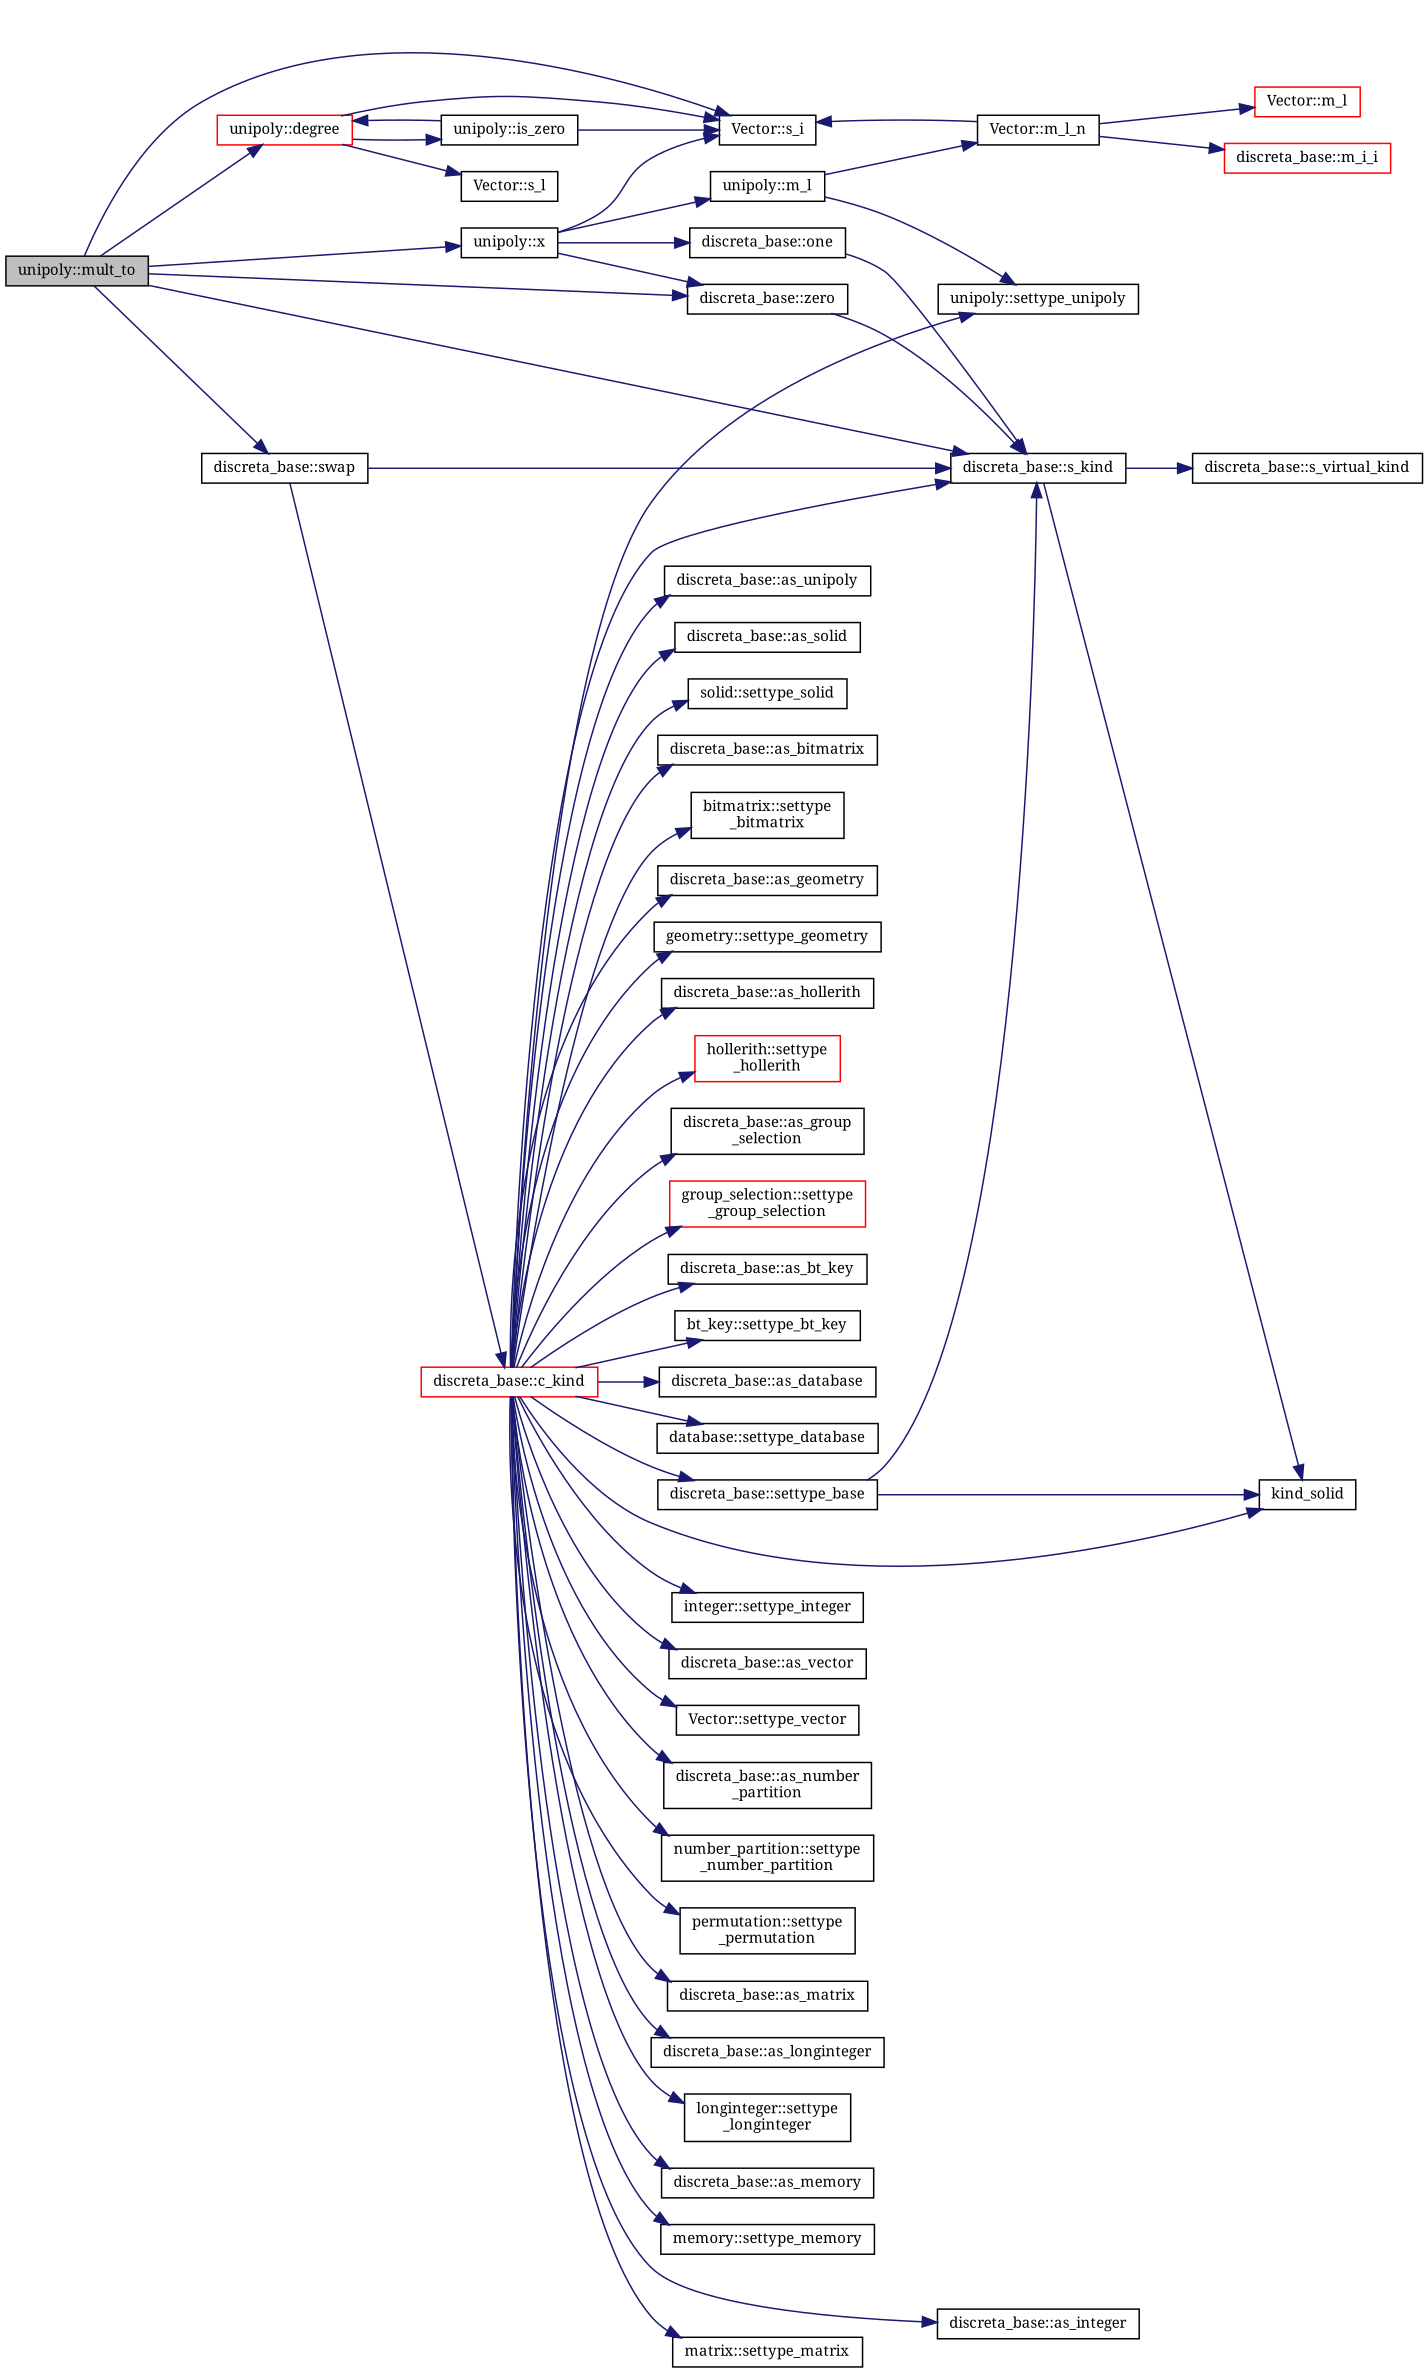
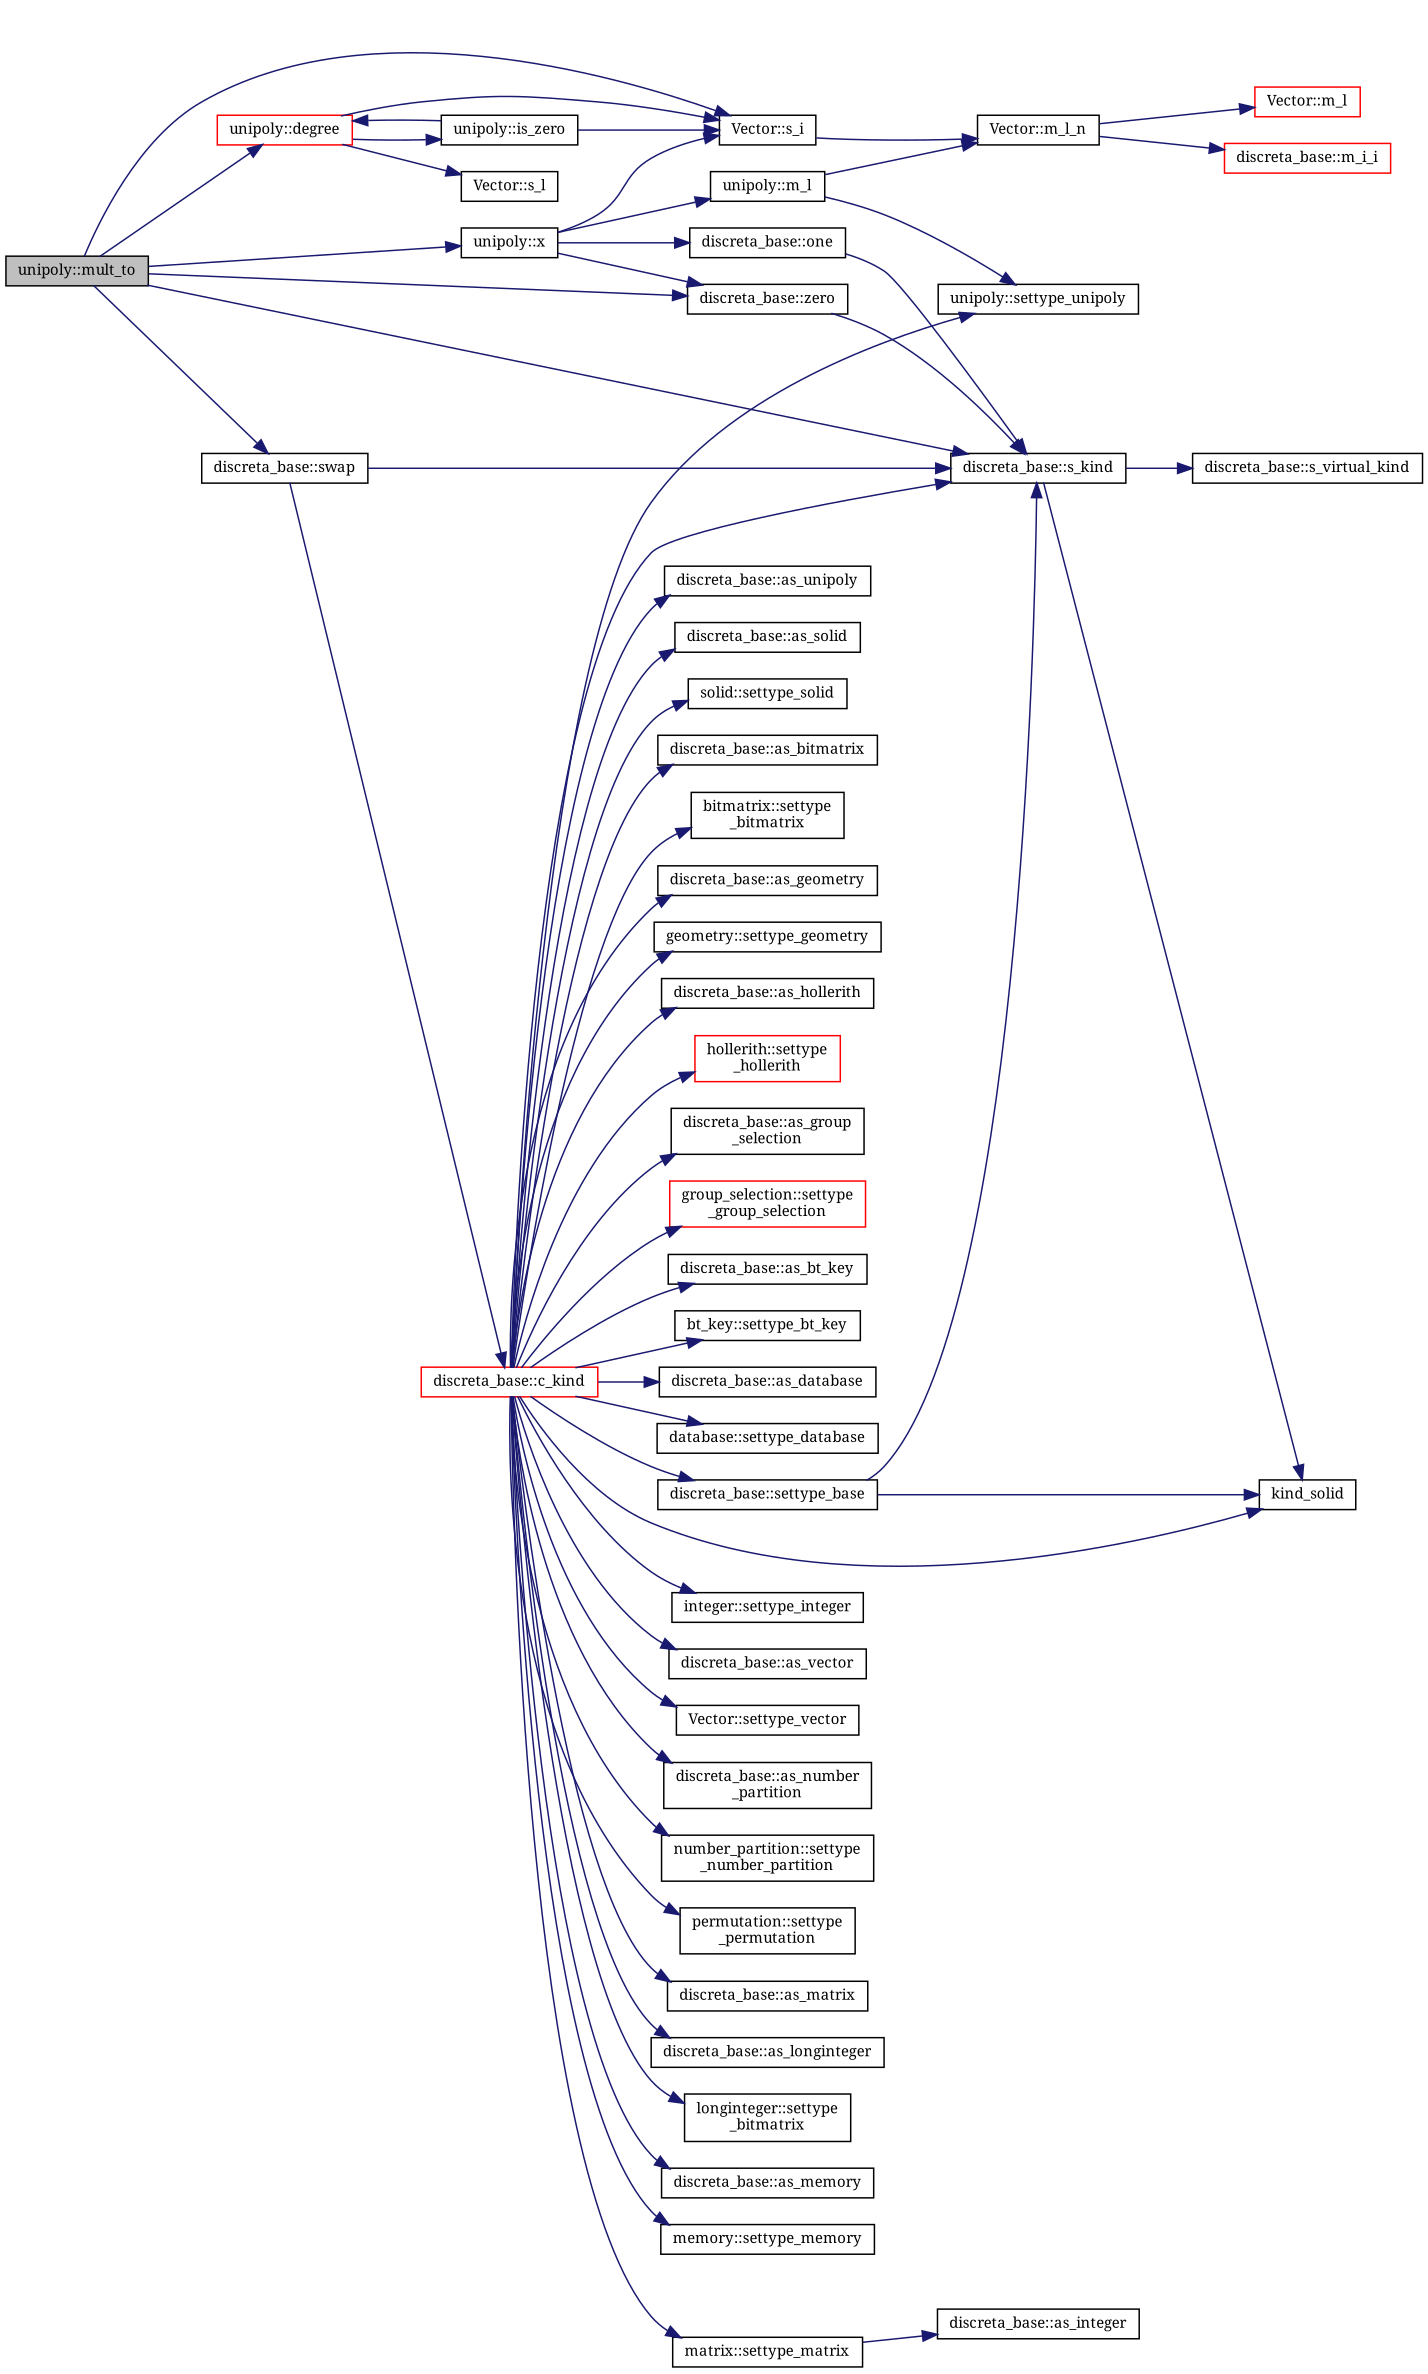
edge "Vector::m_l_n" -> "Vector::s_i": reversed
node "longinteger::settype _longinteger": label "longinteger::settype _longinteger" -> "longinteger::settype _bitmatrix"
edge "discreta_base::c_kind" -> "discreta_base::as_integer": now "matrix::settype_matrix" -> "discreta_base::as_integer"
